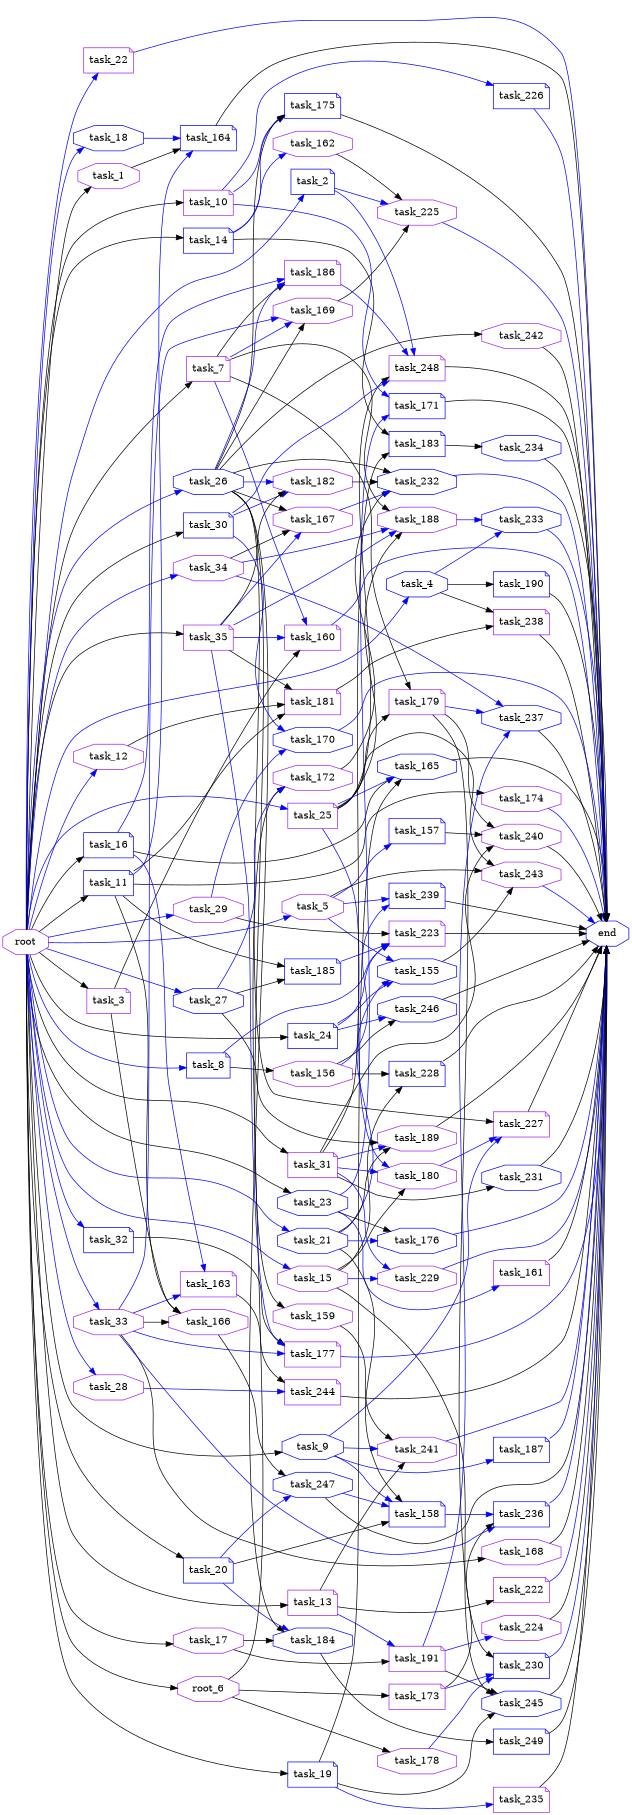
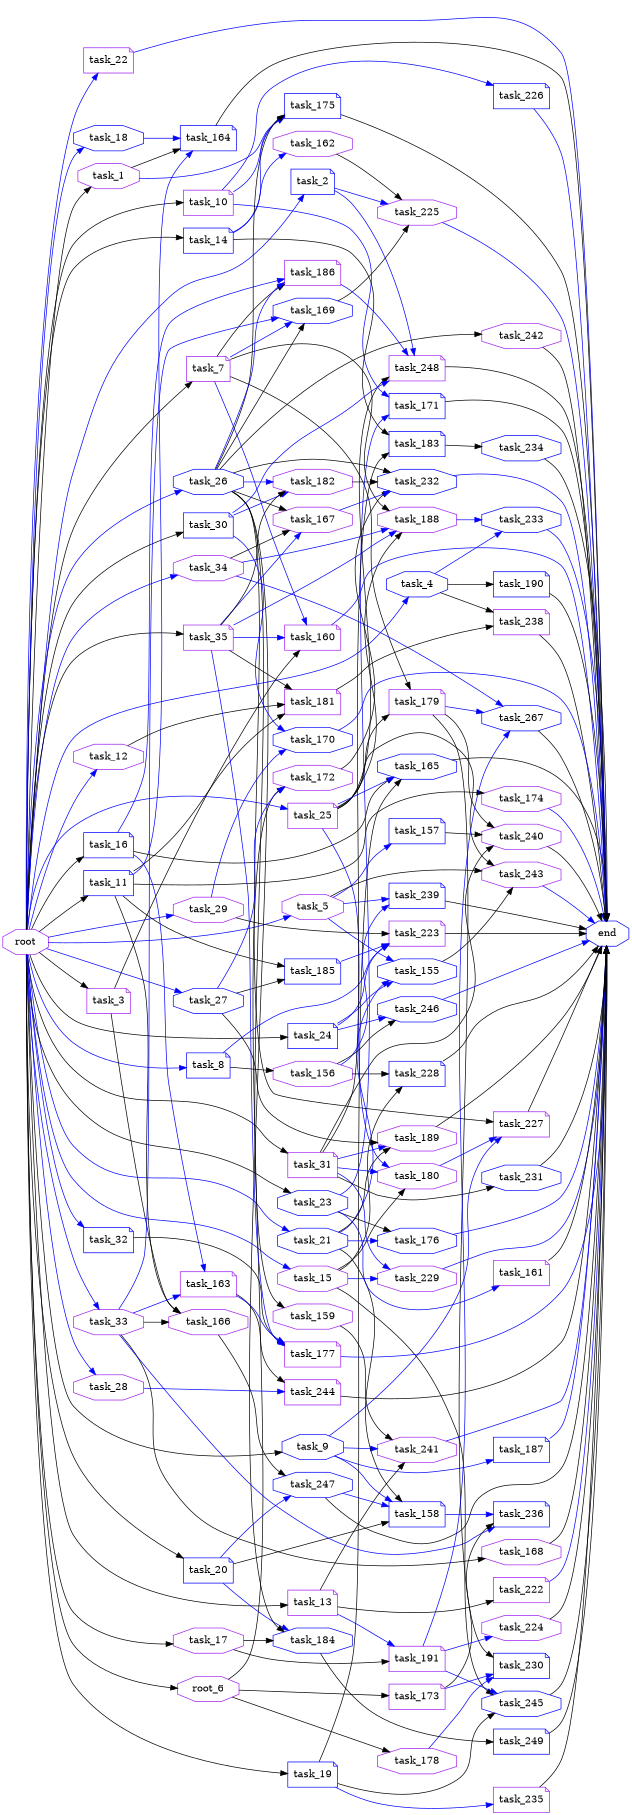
edge "task_1" -> "task_175": added
node "task_169": color purple -> blue
node "task_237": label "task_237" -> "task_267"
edge "task_246" -> "end": color black -> blue
edge "task_236" -> "end": removed
edge "task_230" -> "end": removed
edge "task_33" -> "task_177": now "task_163" -> "task_177"
edge "task_191" -> "task_245": color black -> blue
